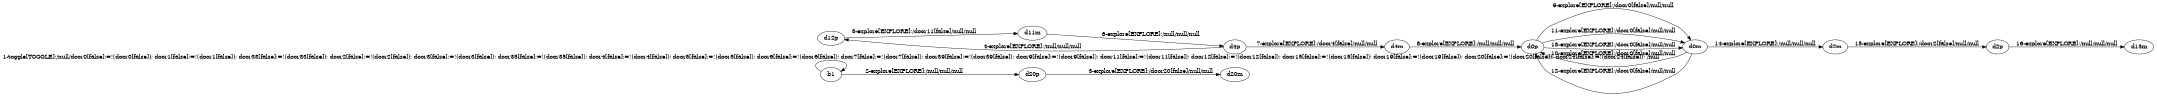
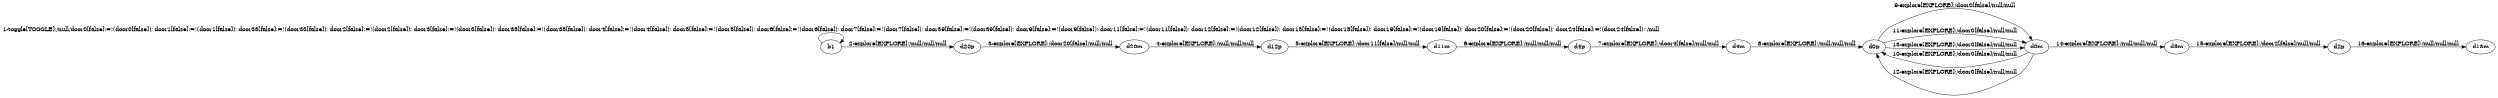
node "d2m": label "d2m" -> "d5m"
edge "d4p" -> "d12p": now "d20m" -> "d12p"
